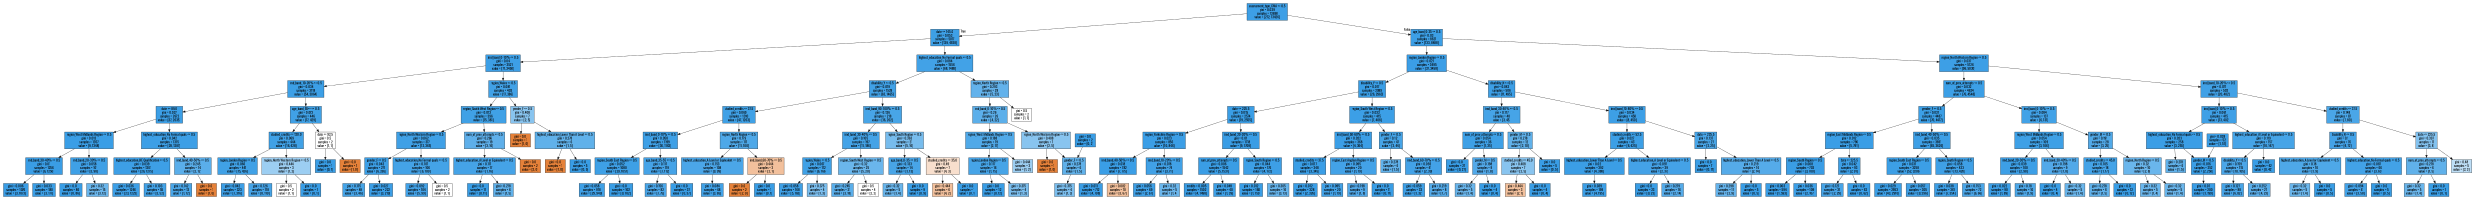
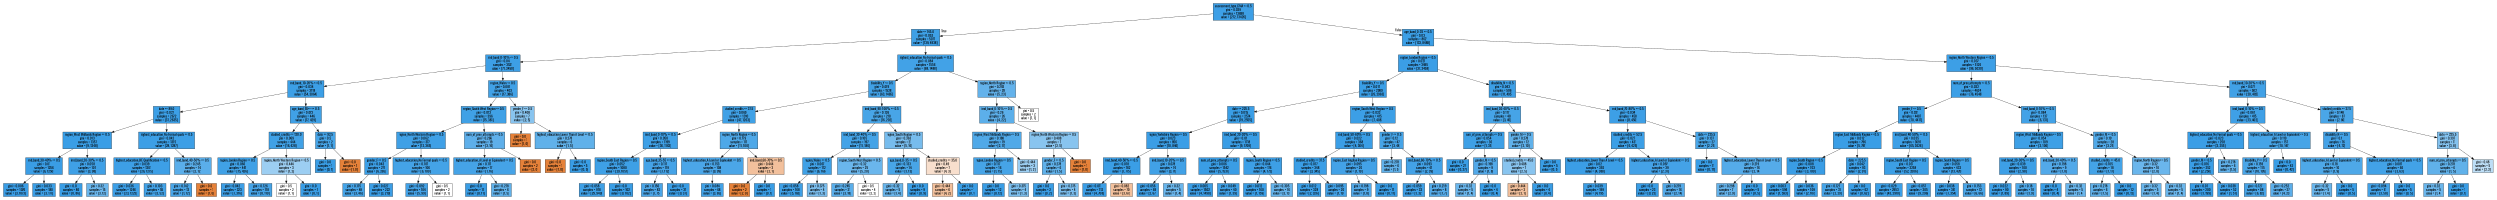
node "date <= 92.5 gini = 0.5 samples = 2 value = [1, 1]": fillcolor #e5813900 -> #399de5ee
edge "gini = 0.0 samples = 2 value = [0, 2]" -> "gender_F <= 0.5 gini = 0.278 samples = 6 value = [1, 5]": reversed
edge "gini = 0.038 samples = 52 value = [1, 51]" -> "gender_M <= 0.5 gini = 0.016 samples = 252 value = [2, 250]": reversed
node "credits = 0.005 samples = 1502 value = [4, 1498]": label "credits = 0.005 samples = 1502 value = [4, 1498]" -> "gini = 0.005 samples = 1502 value = [4, 1498]"
